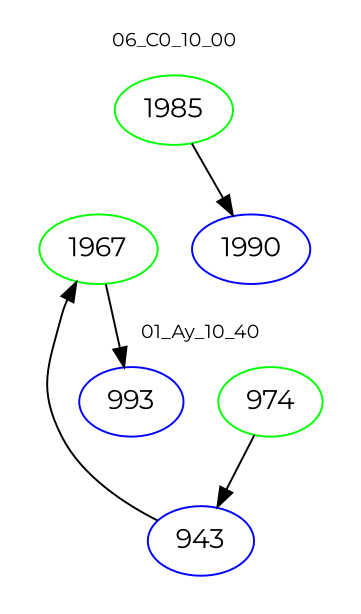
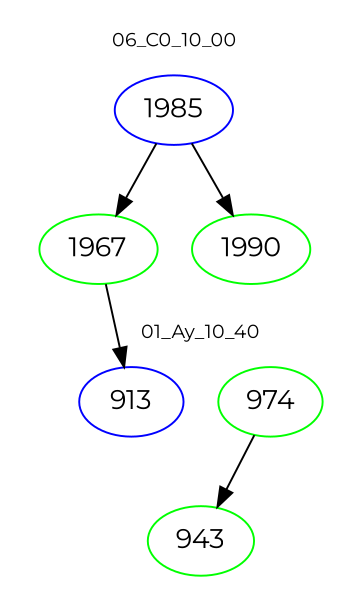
node "1985": color green -> blue
node "1990": color blue -> green
node "993": label "993" -> "913"
edge "943" -> "1967": now "1985" -> "1967"
node "943": color blue -> green
